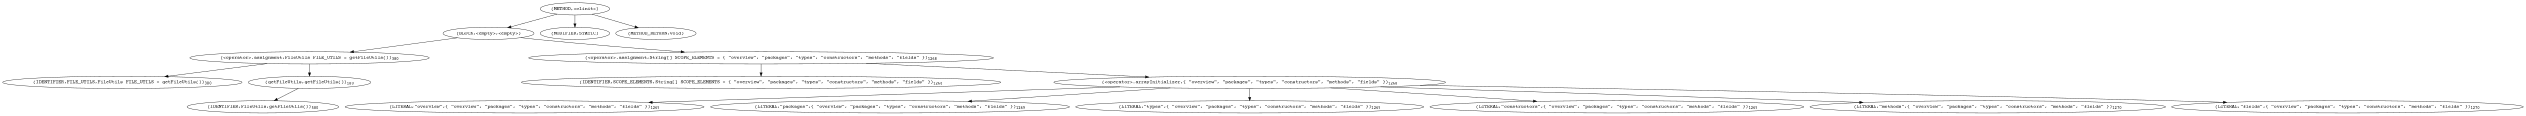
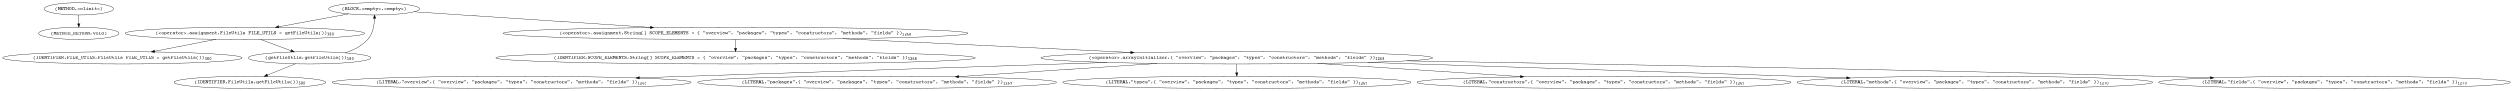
edge "(METHOD,<clinit>)" -> "(BLOCK,<empty>,<empty>)": now "(getFileUtils,getFileUtils())" -> "(BLOCK,<empty>,<empty>)"
node "(MODIFIER,STATIC)": removed
